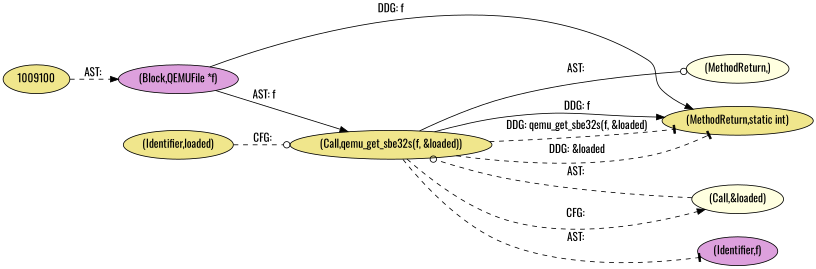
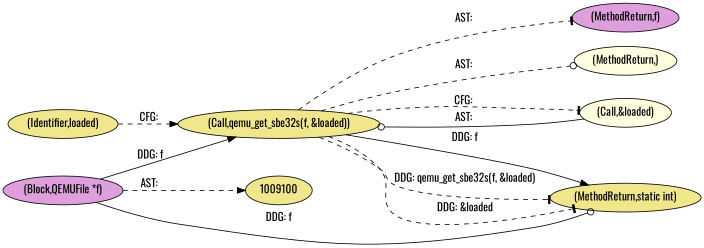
edge "(Block,QEMUFile *f)" -> "(MethodReturn,static int)": arrowhead normal -> odot
edge "1009100" -> "(Block,QEMUFile *f)": reversed
edge "(Call,qemu_get_sbe32s(f, &loaded))" -> "(MethodReturn,)": style solid -> dashed
edge "(Block,QEMUFile *f)" -> "(Call,qemu_get_sbe32s(f, &loaded))": label "AST: f" -> "DDG: f"
edge "(Identifier,loaded)" -> "(Call,qemu_get_sbe32s(f, &loaded))": arrowhead odot -> normal
edge "(Call,&loaded)" -> "(Call,qemu_get_sbe32s(f, &loaded))": style dashed -> solid
edge "(Call,qemu_get_sbe32s(f, &loaded))" -> "(Call,&loaded)": arrowhead normal -> tee
node "(Identifier,f)": label "(Identifier,f)" -> "(MethodReturn,f)"
